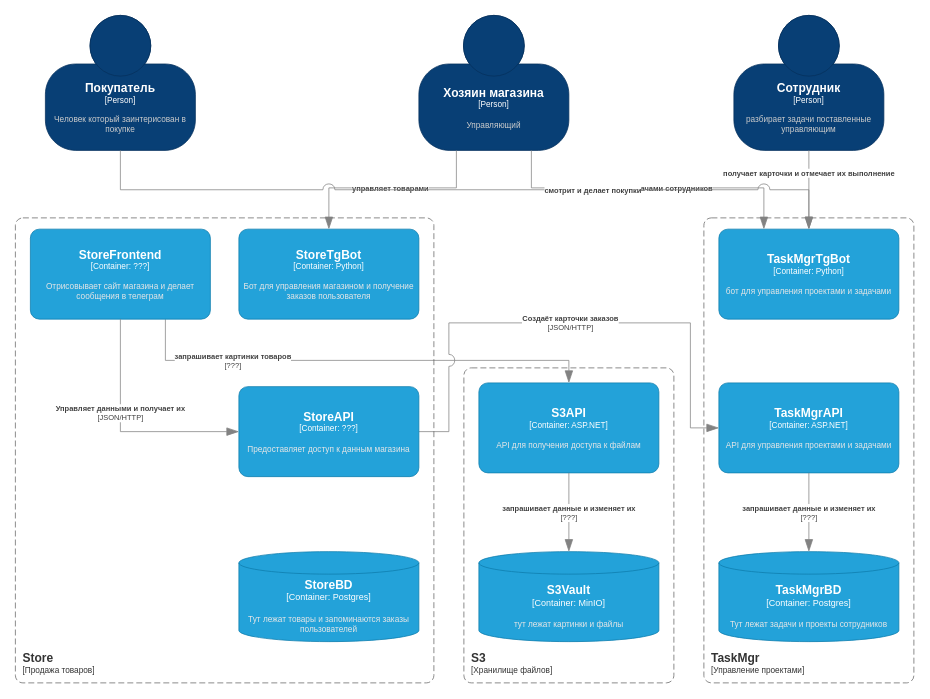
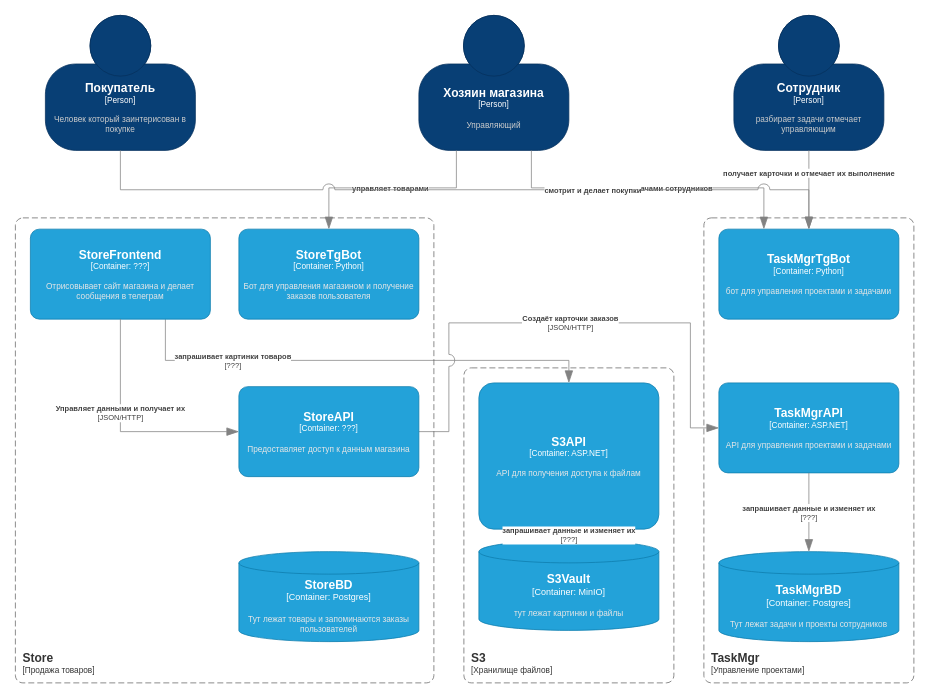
node "Сотрудник [Person] разбирает задачи поставленные управляющим": label "Сотрудник [Person] разбирает задачи поставленные управляющим" -> "Сотрудник [Person] разбирает задачи отмечает управляющим"
node "S3API [Container: ASP.NET] API для получения доступа к файлам": size 180x90 -> 180x146
node "S3Vault [Container: MinIO] тут лежат картинки и файлы": moved (569, 597) -> (569, 585)
